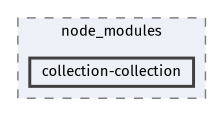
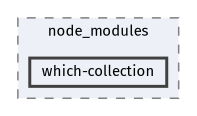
node "collection-collection": label "collection-collection" -> "which-collection"
